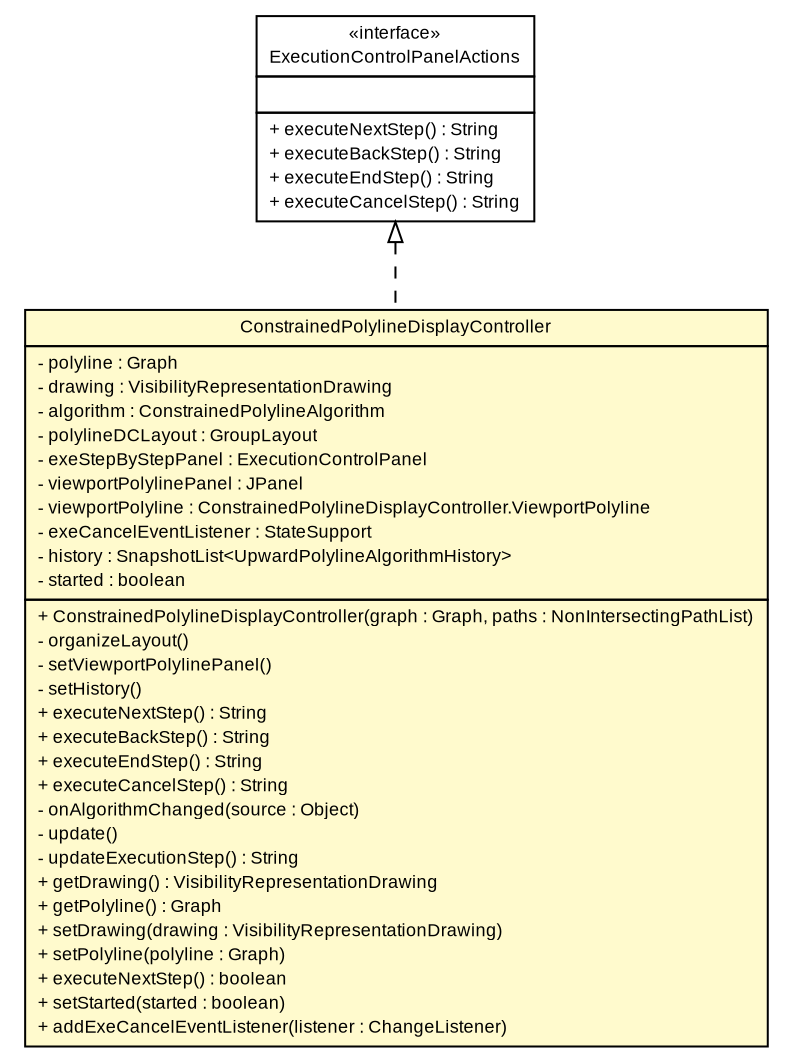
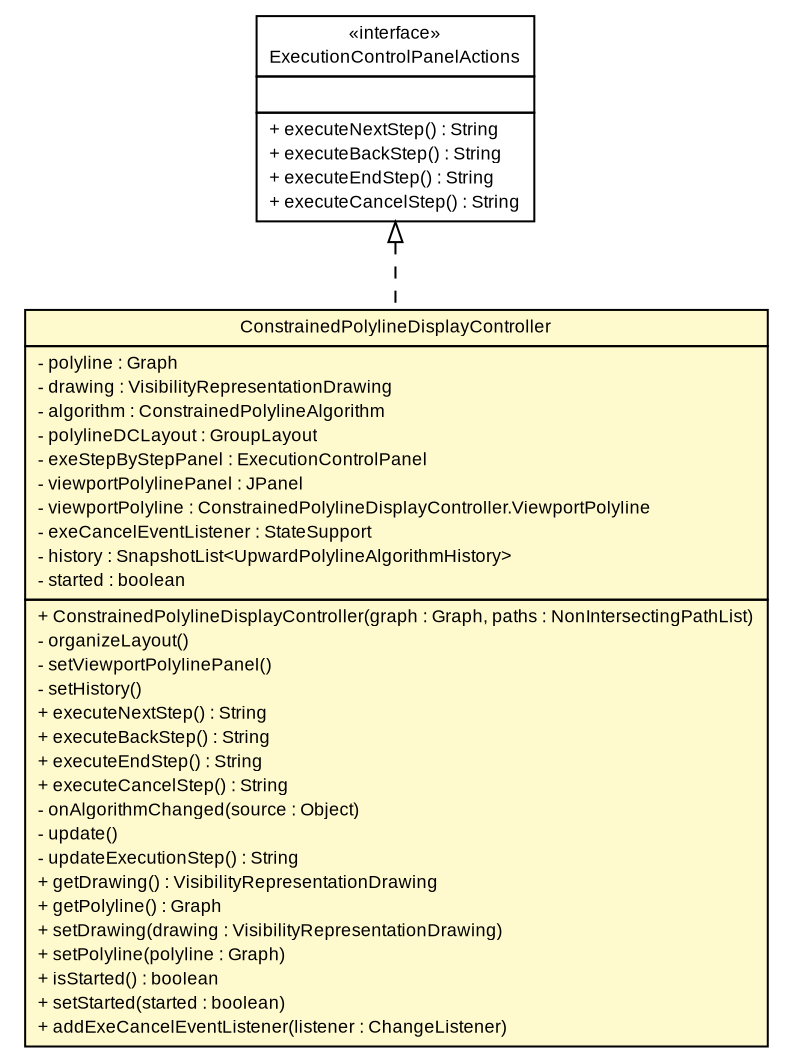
node "ConstrainedPolylineDisplayController": text "+ executeNextStep() : boolean" -> "+ isStarted() : boolean"
